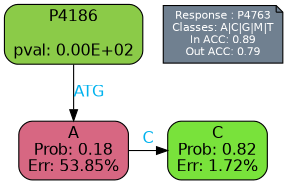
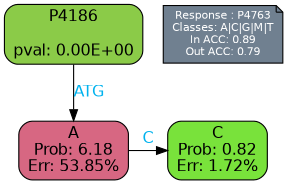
node "P4186 pval: 0.00E+02": label "P4186 pval: 0.00E+02" -> "P4186 pval: 0.00E+00"
node "A Prob: 0.18 Err: 53.85%": label "A Prob: 0.18 Err: 53.85%" -> "A Prob: 6.18 Err: 53.85%"
